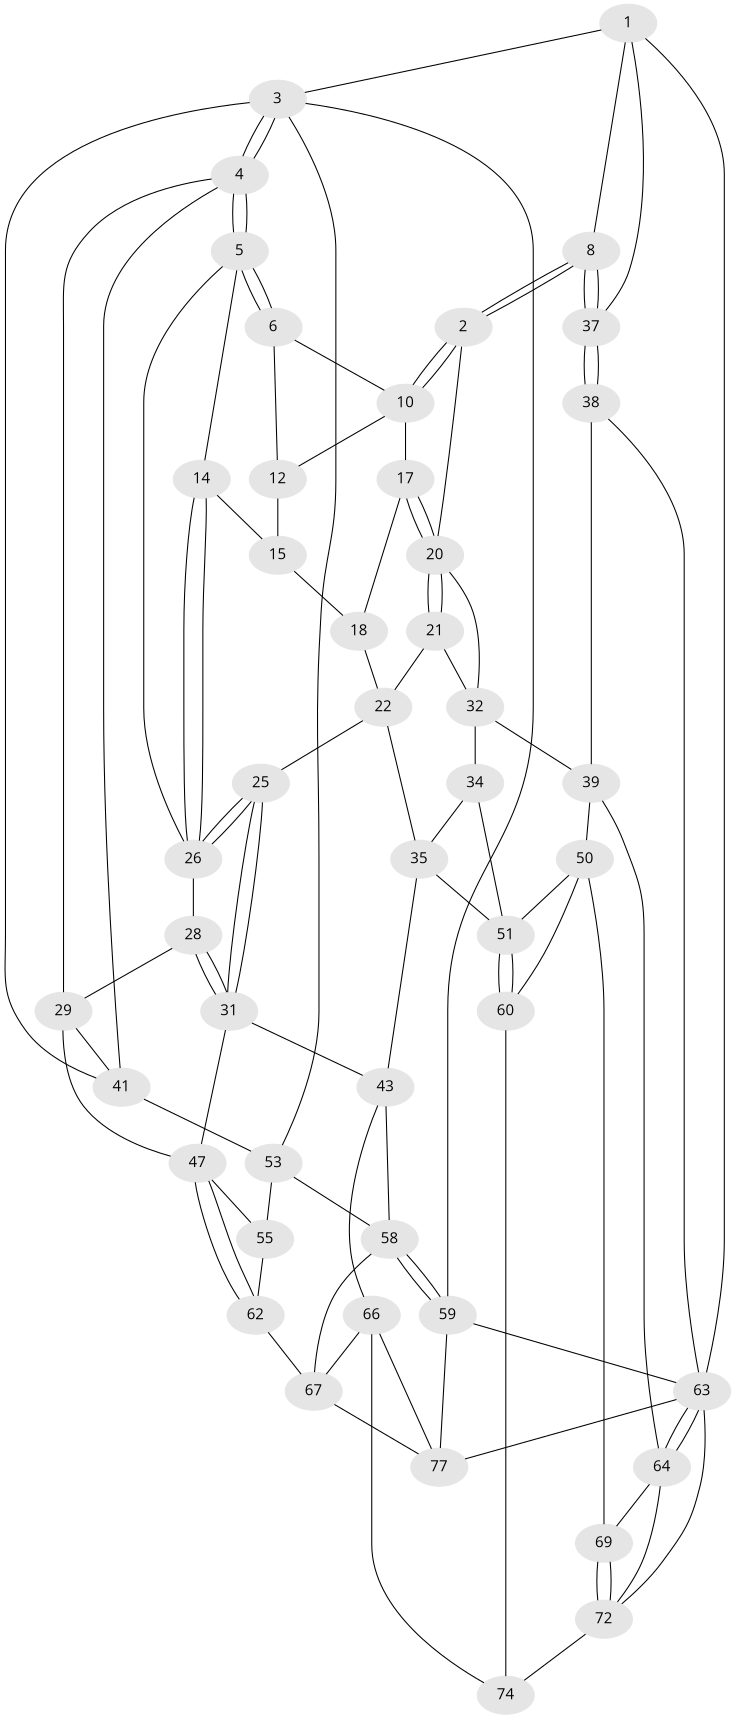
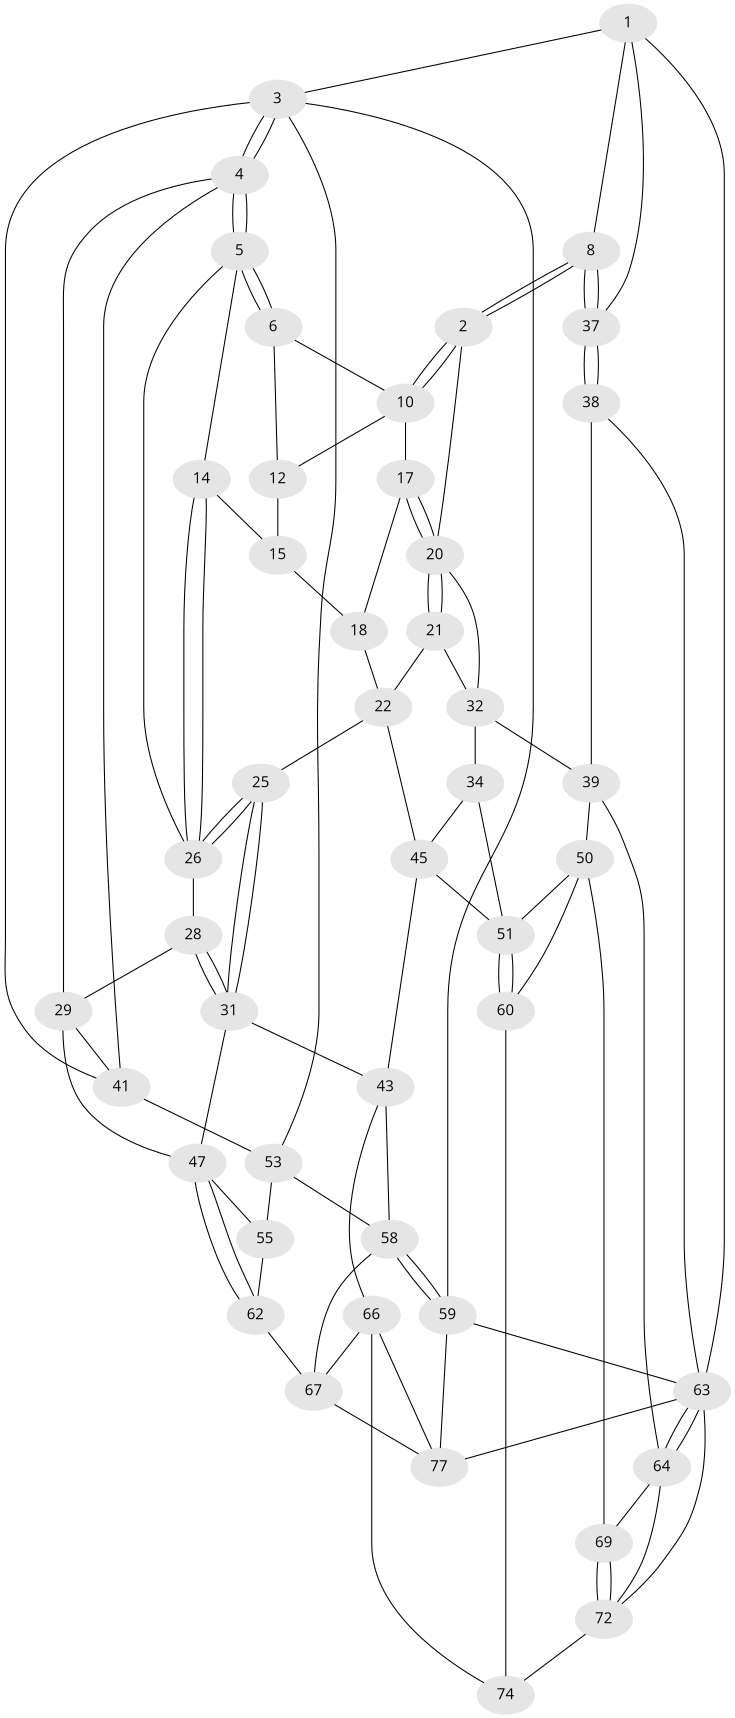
node "35": label "35" -> "45"
